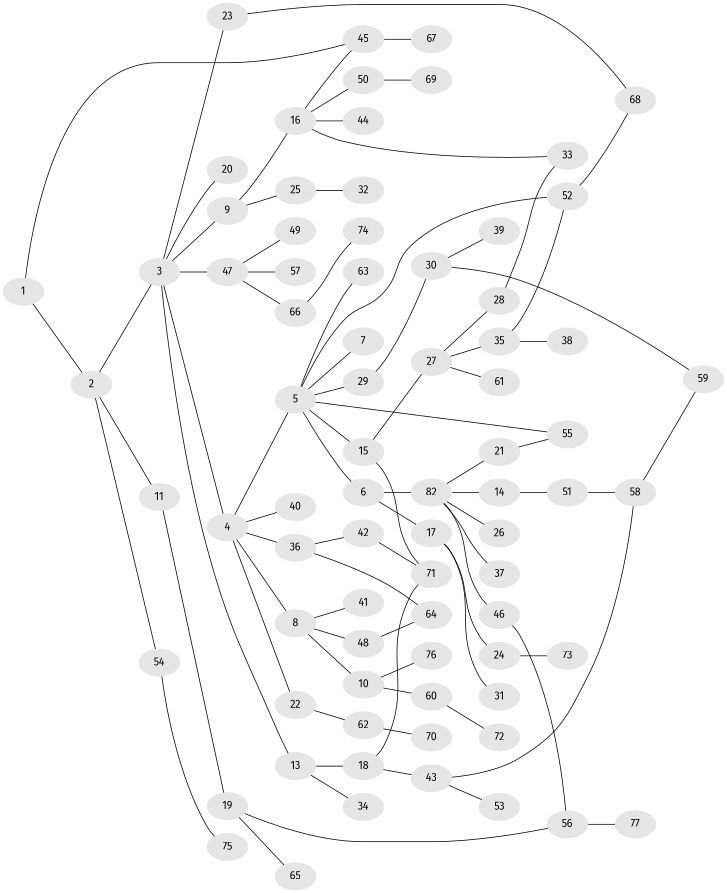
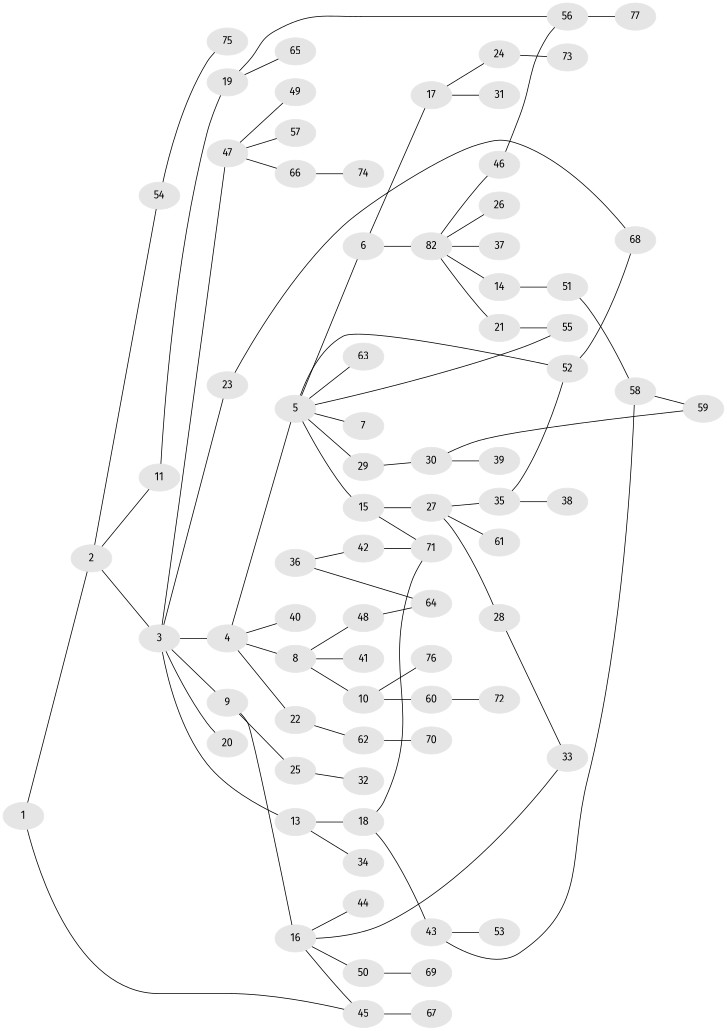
edge "4" -- "36": removed
